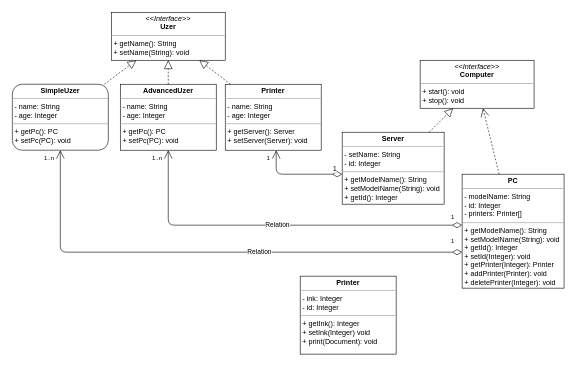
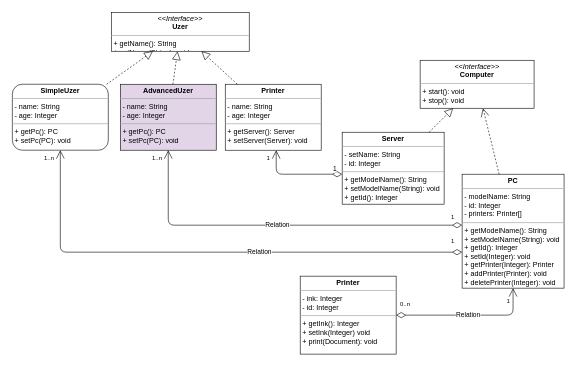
node "<<Interface>> Uzer + getName(): String + setName(String): void": size 114x48 -> 138x39
node "AdvancedUzer - name: String - age: Integer + getPc(): PC + setPc(PC): void": fillcolor #ffffff -> #e1d5e7
edge "PC - modelName: String - id: Integer - printers: Printer[] + getModelName(): String + setModelName(String): void + getId(): Integer + setId(Integer): void + getPrinter(Integer): Printer + addPrinter(Printer): void + deletePrinter(Integer): void" -- "Printer - ink: Integer - id: Integer + getInk(): Integer + setInk(Integer) void + print(Document): void": added, labels "1", "Relation", "0..n"
